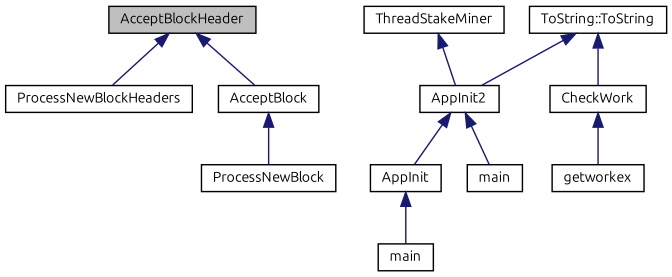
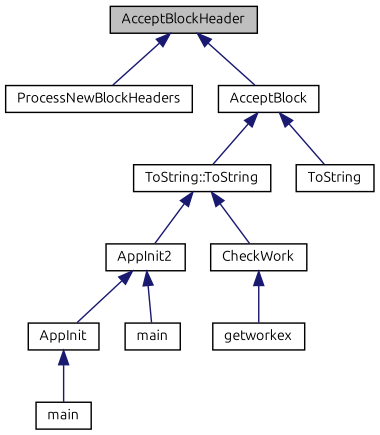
node "ThreadStakeMiner": removed
edge "ToString::ToString" -> "AcceptBlock": added
node "ProcessNewBlock": label "ProcessNewBlock" -> "ToString"
